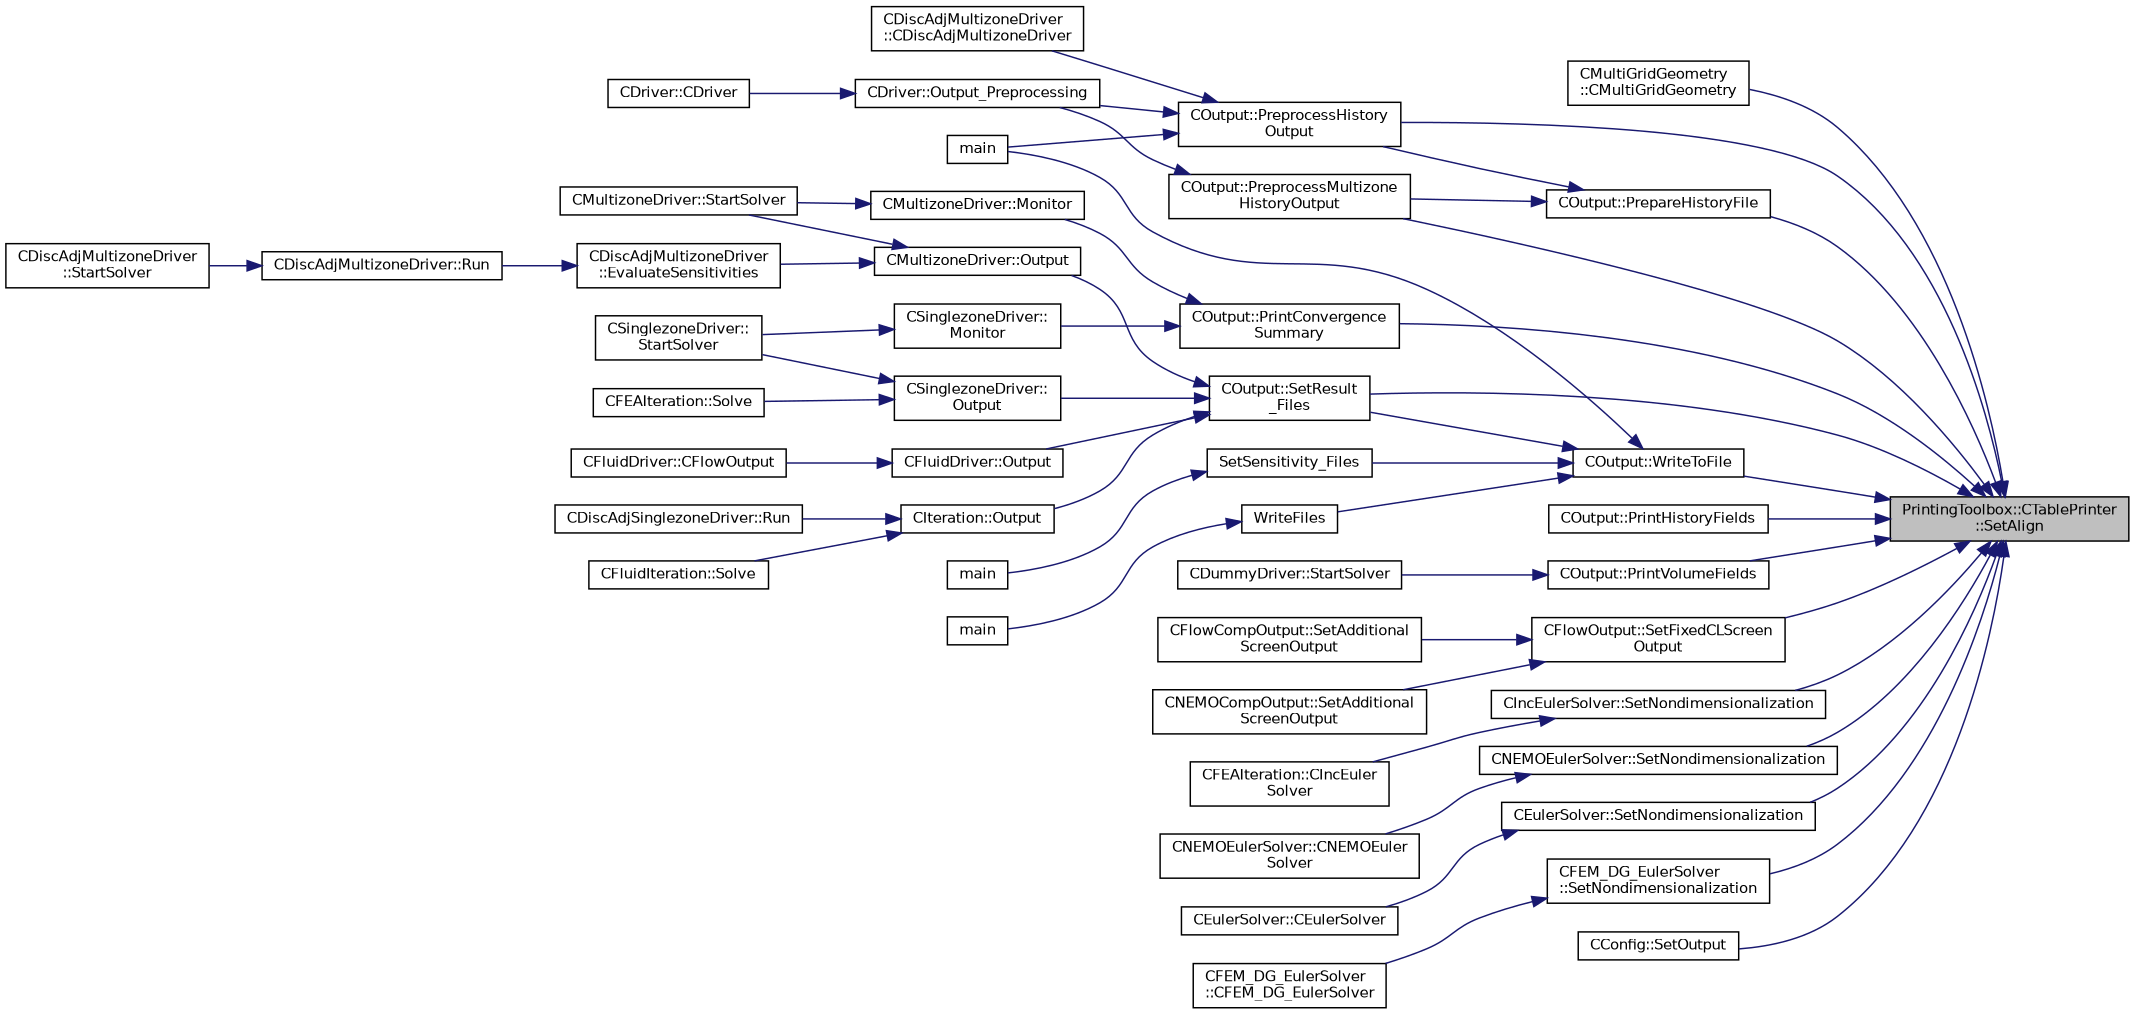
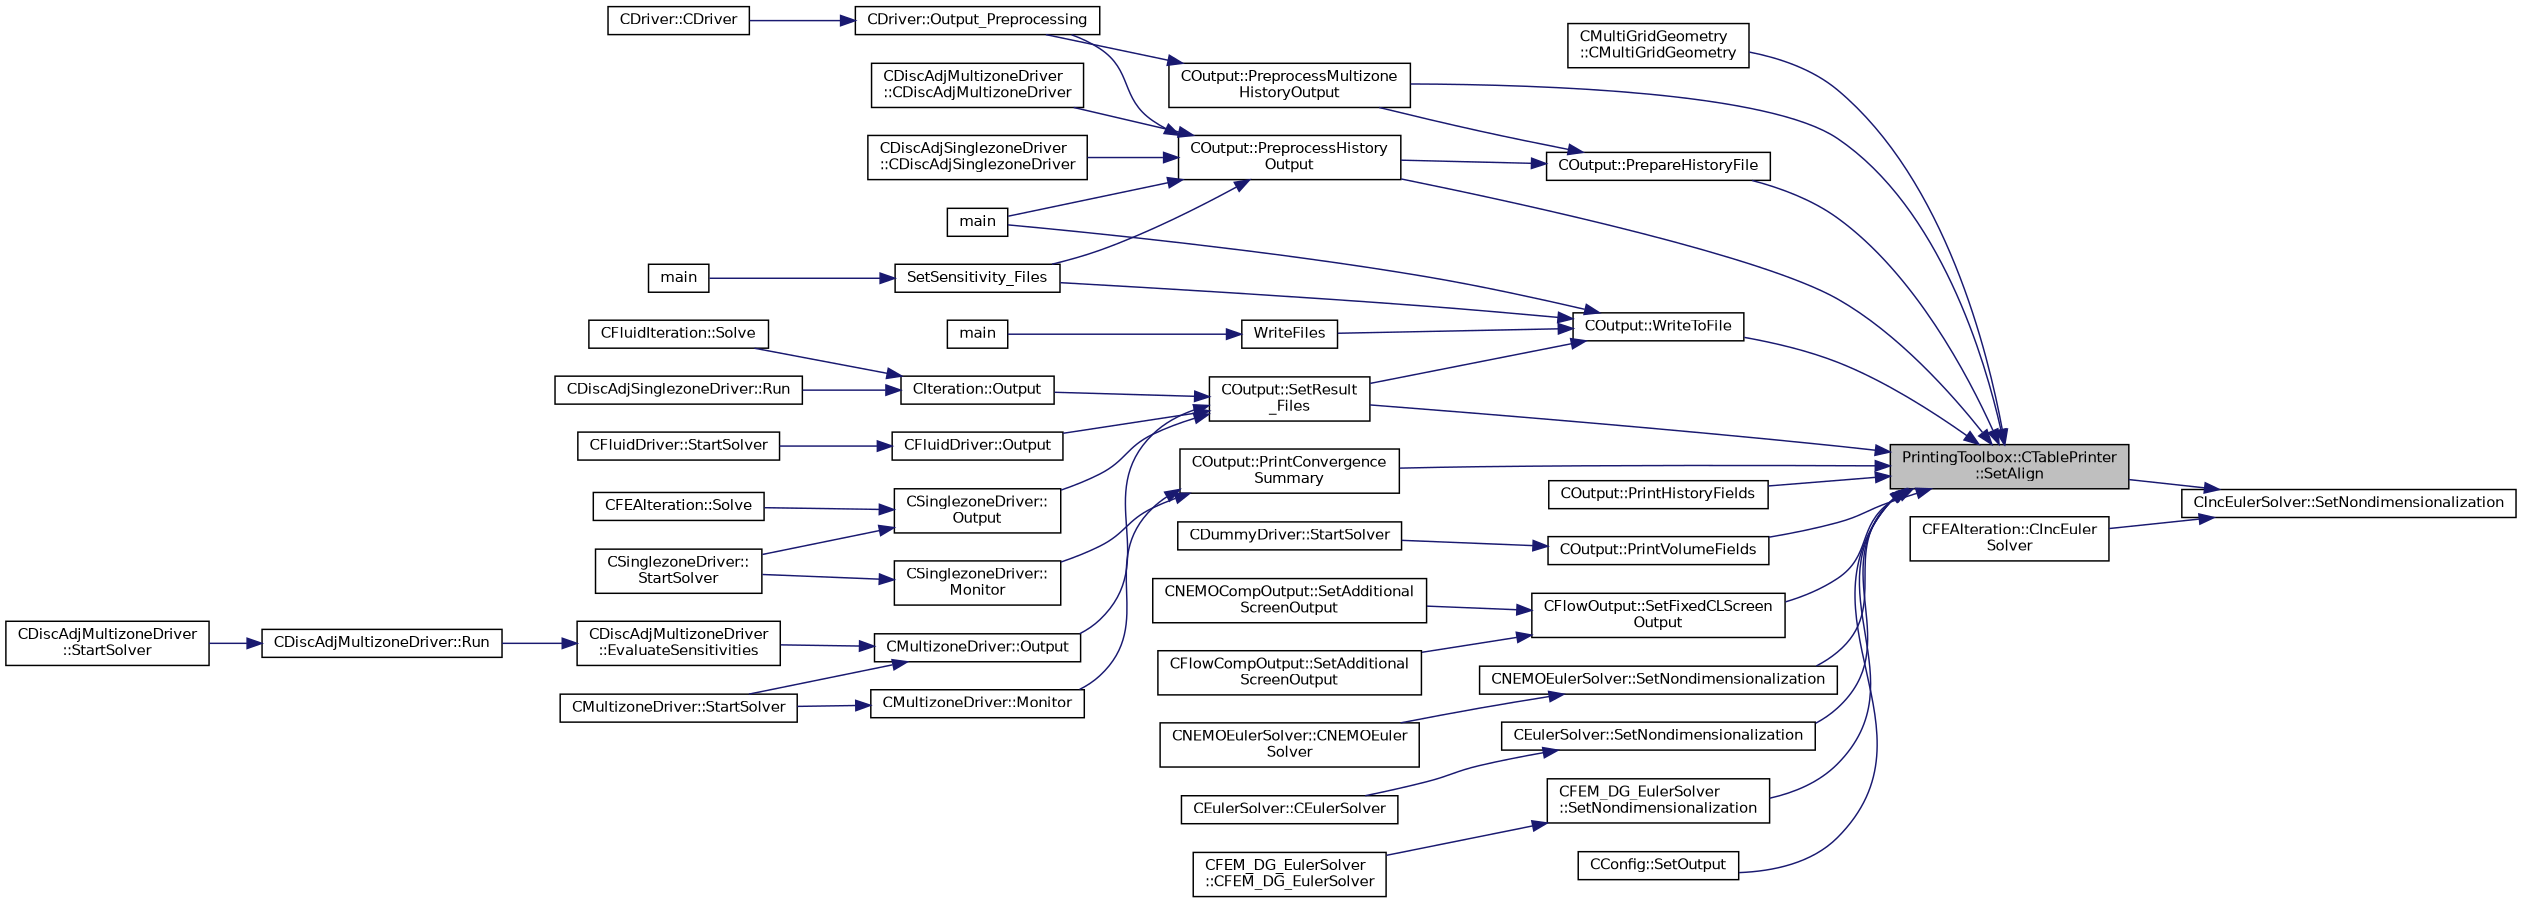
node "CDiscAdjSinglezoneDriver ::CDiscAdjSinglezoneDriver": added
edge "SetSensitivity_Files" -> "COutput::PreprocessHistory Output": added
node "CFluidDriver::CFlowOutput": label "CFluidDriver::CFlowOutput" -> "CFluidDriver::StartSolver"
edge "CIncEulerSolver::SetNondimensionalization" -> "PrintingToolbox::CTablePrinter ::SetAlign": reversed
